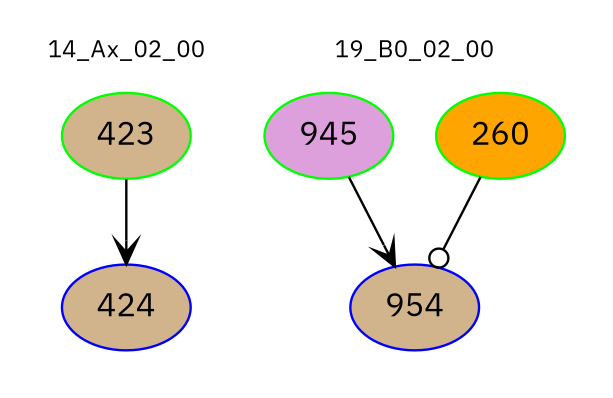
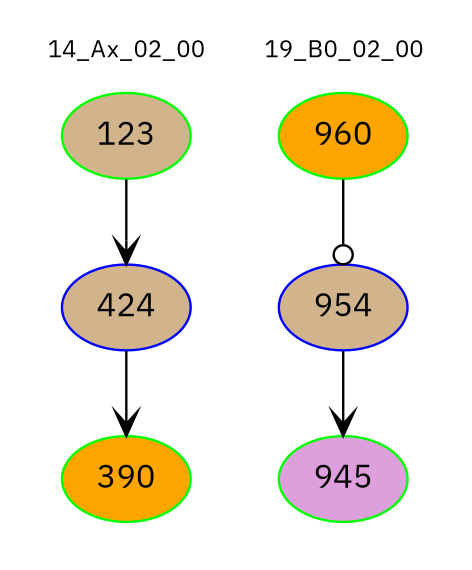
node "423": label "423" -> "123"
node "260": label "260" -> "960"
edge "945" -> "954": reversed
node "390": added
